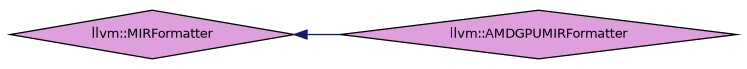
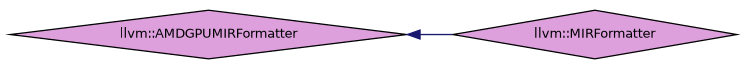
edge "llvm::AMDGPUMIRFormatter" -> "llvm::MIRFormatter": reversed
